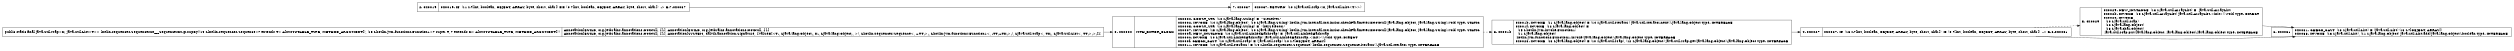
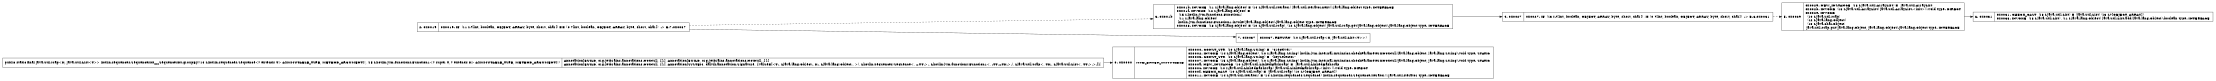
node "3: 0x001b": text "(r5 I:kotlin.jvm.invoke.Function1)" -> "(r5 I:kotlin.jvm.functions.Function1)"
node "0: 0x0000": text "MTH_ENTER_BLOCK" -> "MTH_ENTER_IMMUTABLE"
edge "0: 0x0000" -> "3: 0x001b": now "2: 0x0019" -> "3: 0x001b"
edge "4: 0x0027" -> "6: 0x0031": removed
